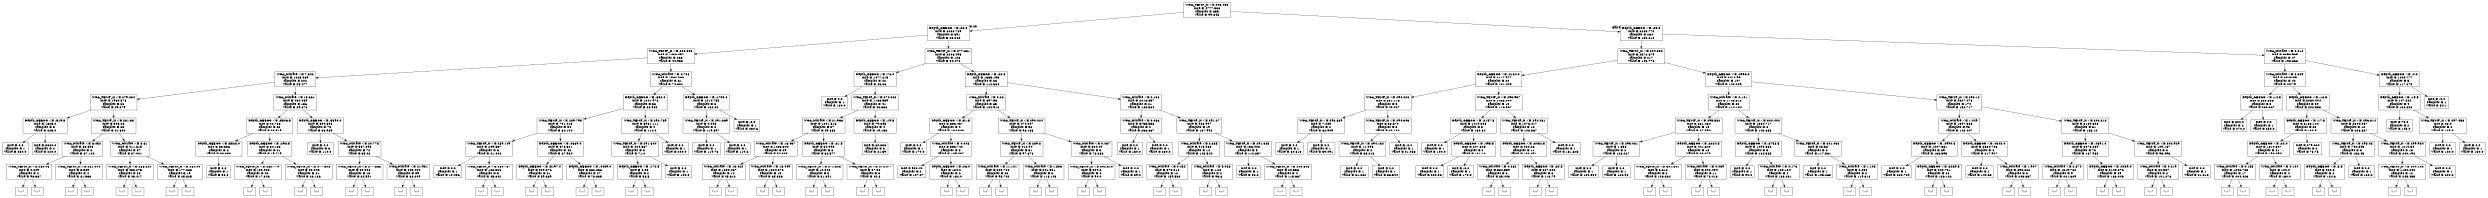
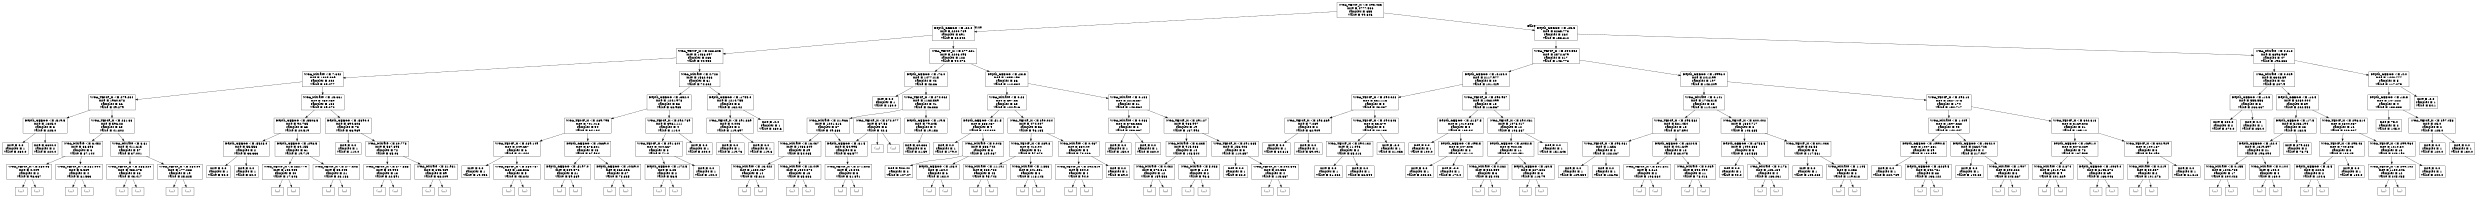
node "mse = 0.0 samples = 3 value = 110.0": label "mse = 0.0 samples = 3 value = 110.0" -> "mse = 0.0 samples = 1 value = 110.0"
edge "Depth_GEBCO <= -31.5 mse = 54.995 samples = 8 value = 36.577" -> "WOA_TEMP_K <= 272.077 mse = 37.58 samples = 3 value = 42.8": reversed
node "mse = 0.0 samples = 1 value = 30.0": added
